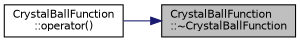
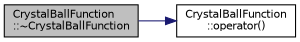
edge "CrystalBallFunction ::operator()" -> "CrystalBallFunction ::~CrystalBallFunction": reversed
